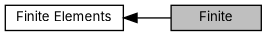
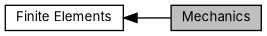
node "Finite": label "Finite" -> "Mechanics"
